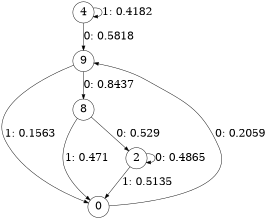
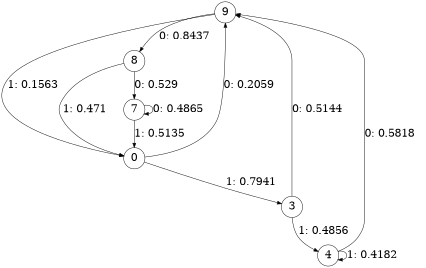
node "2": label "2" -> "7"
node "3": added
